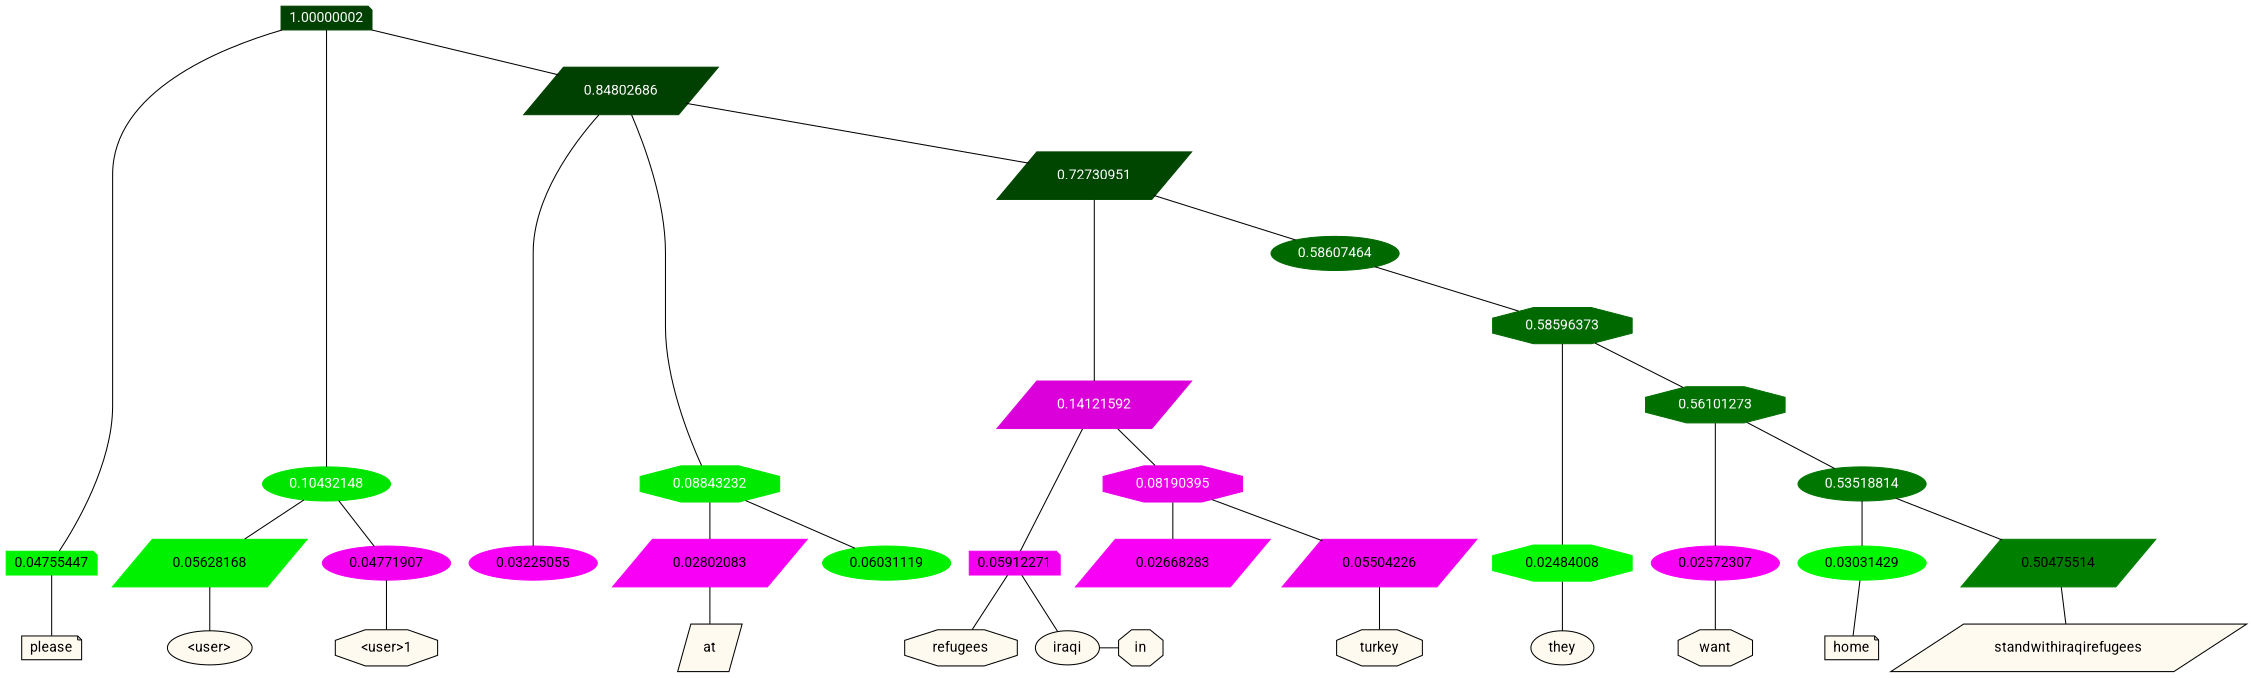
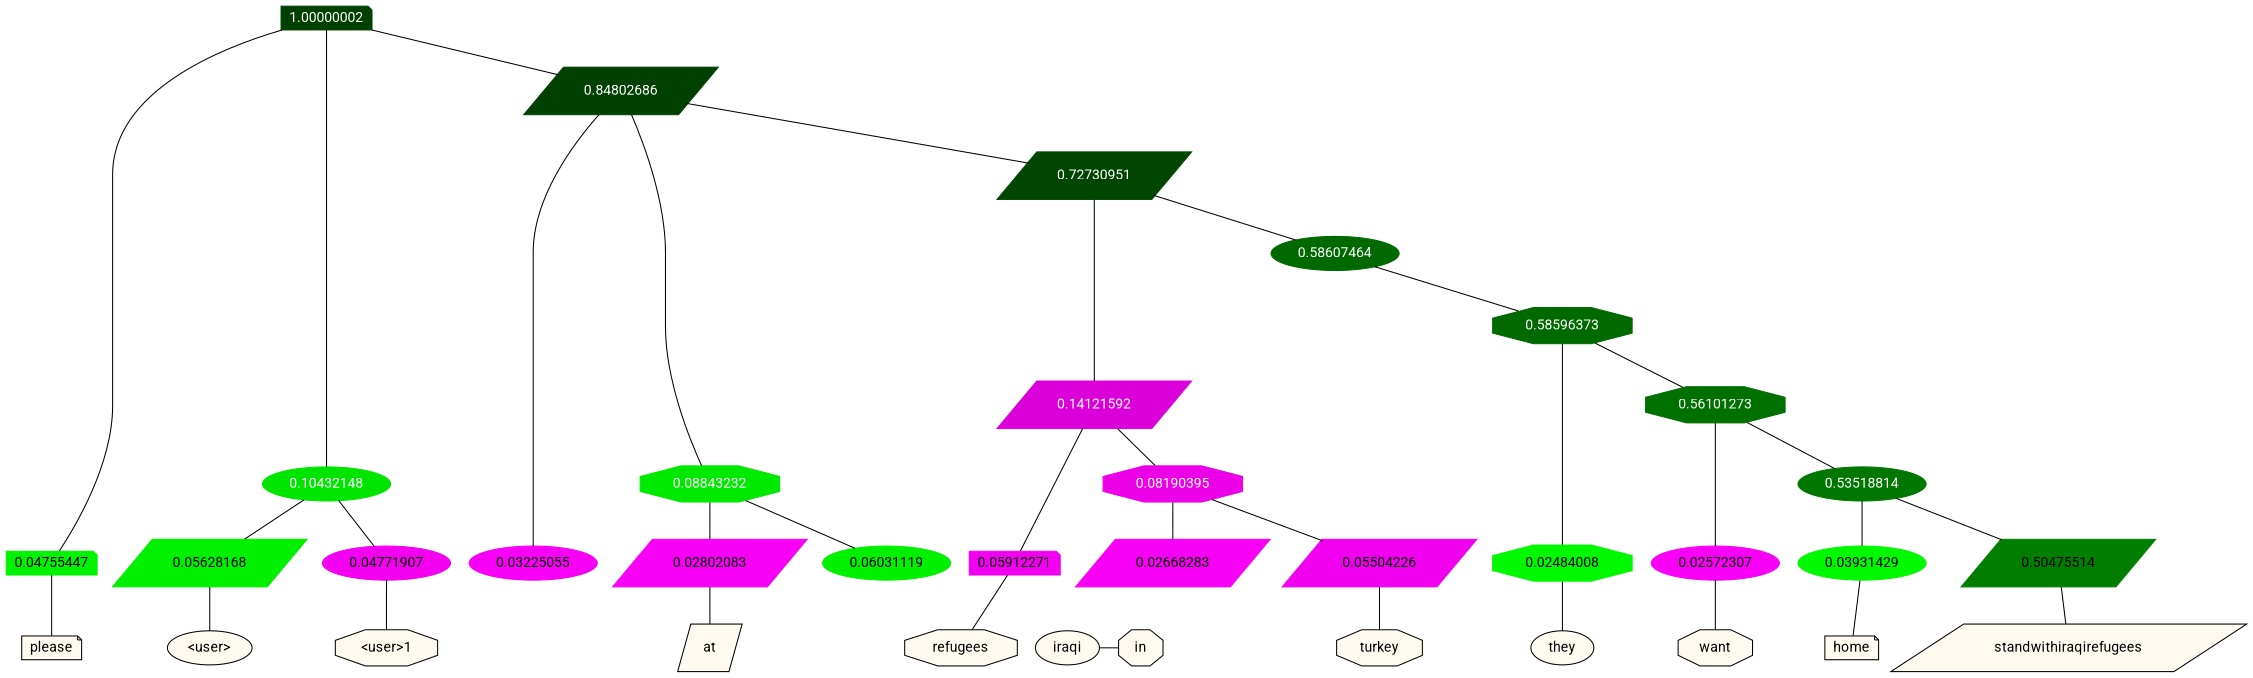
node "0.03031429": label "0.03031429" -> "0.03931429"
edge "0.05912271" -- "iraqi": removed
